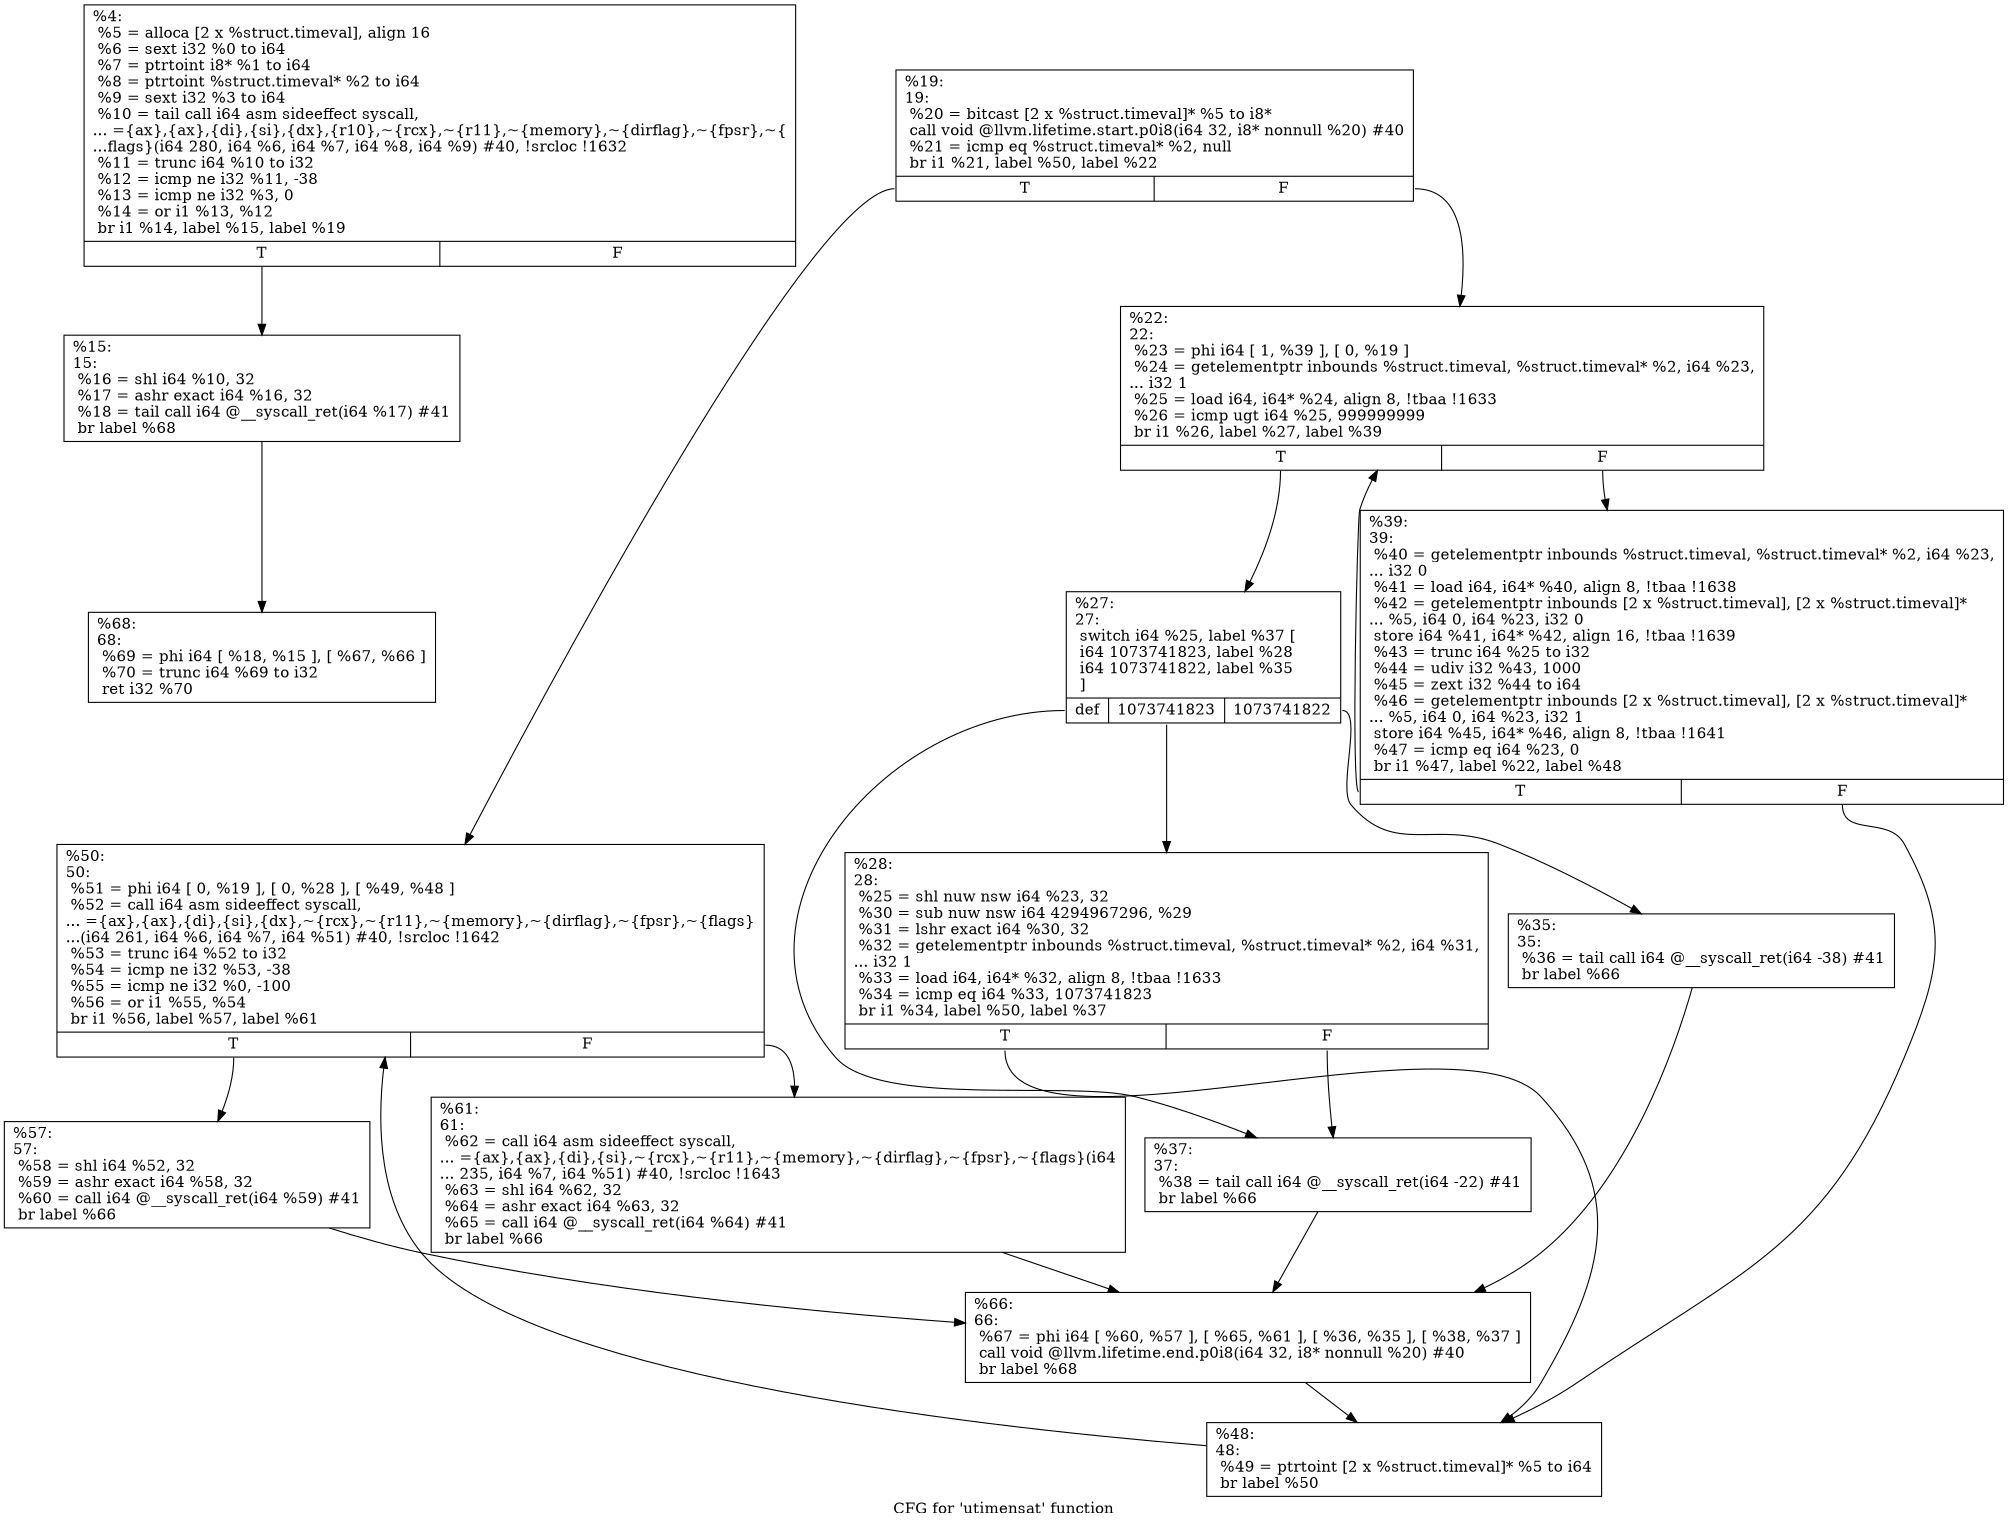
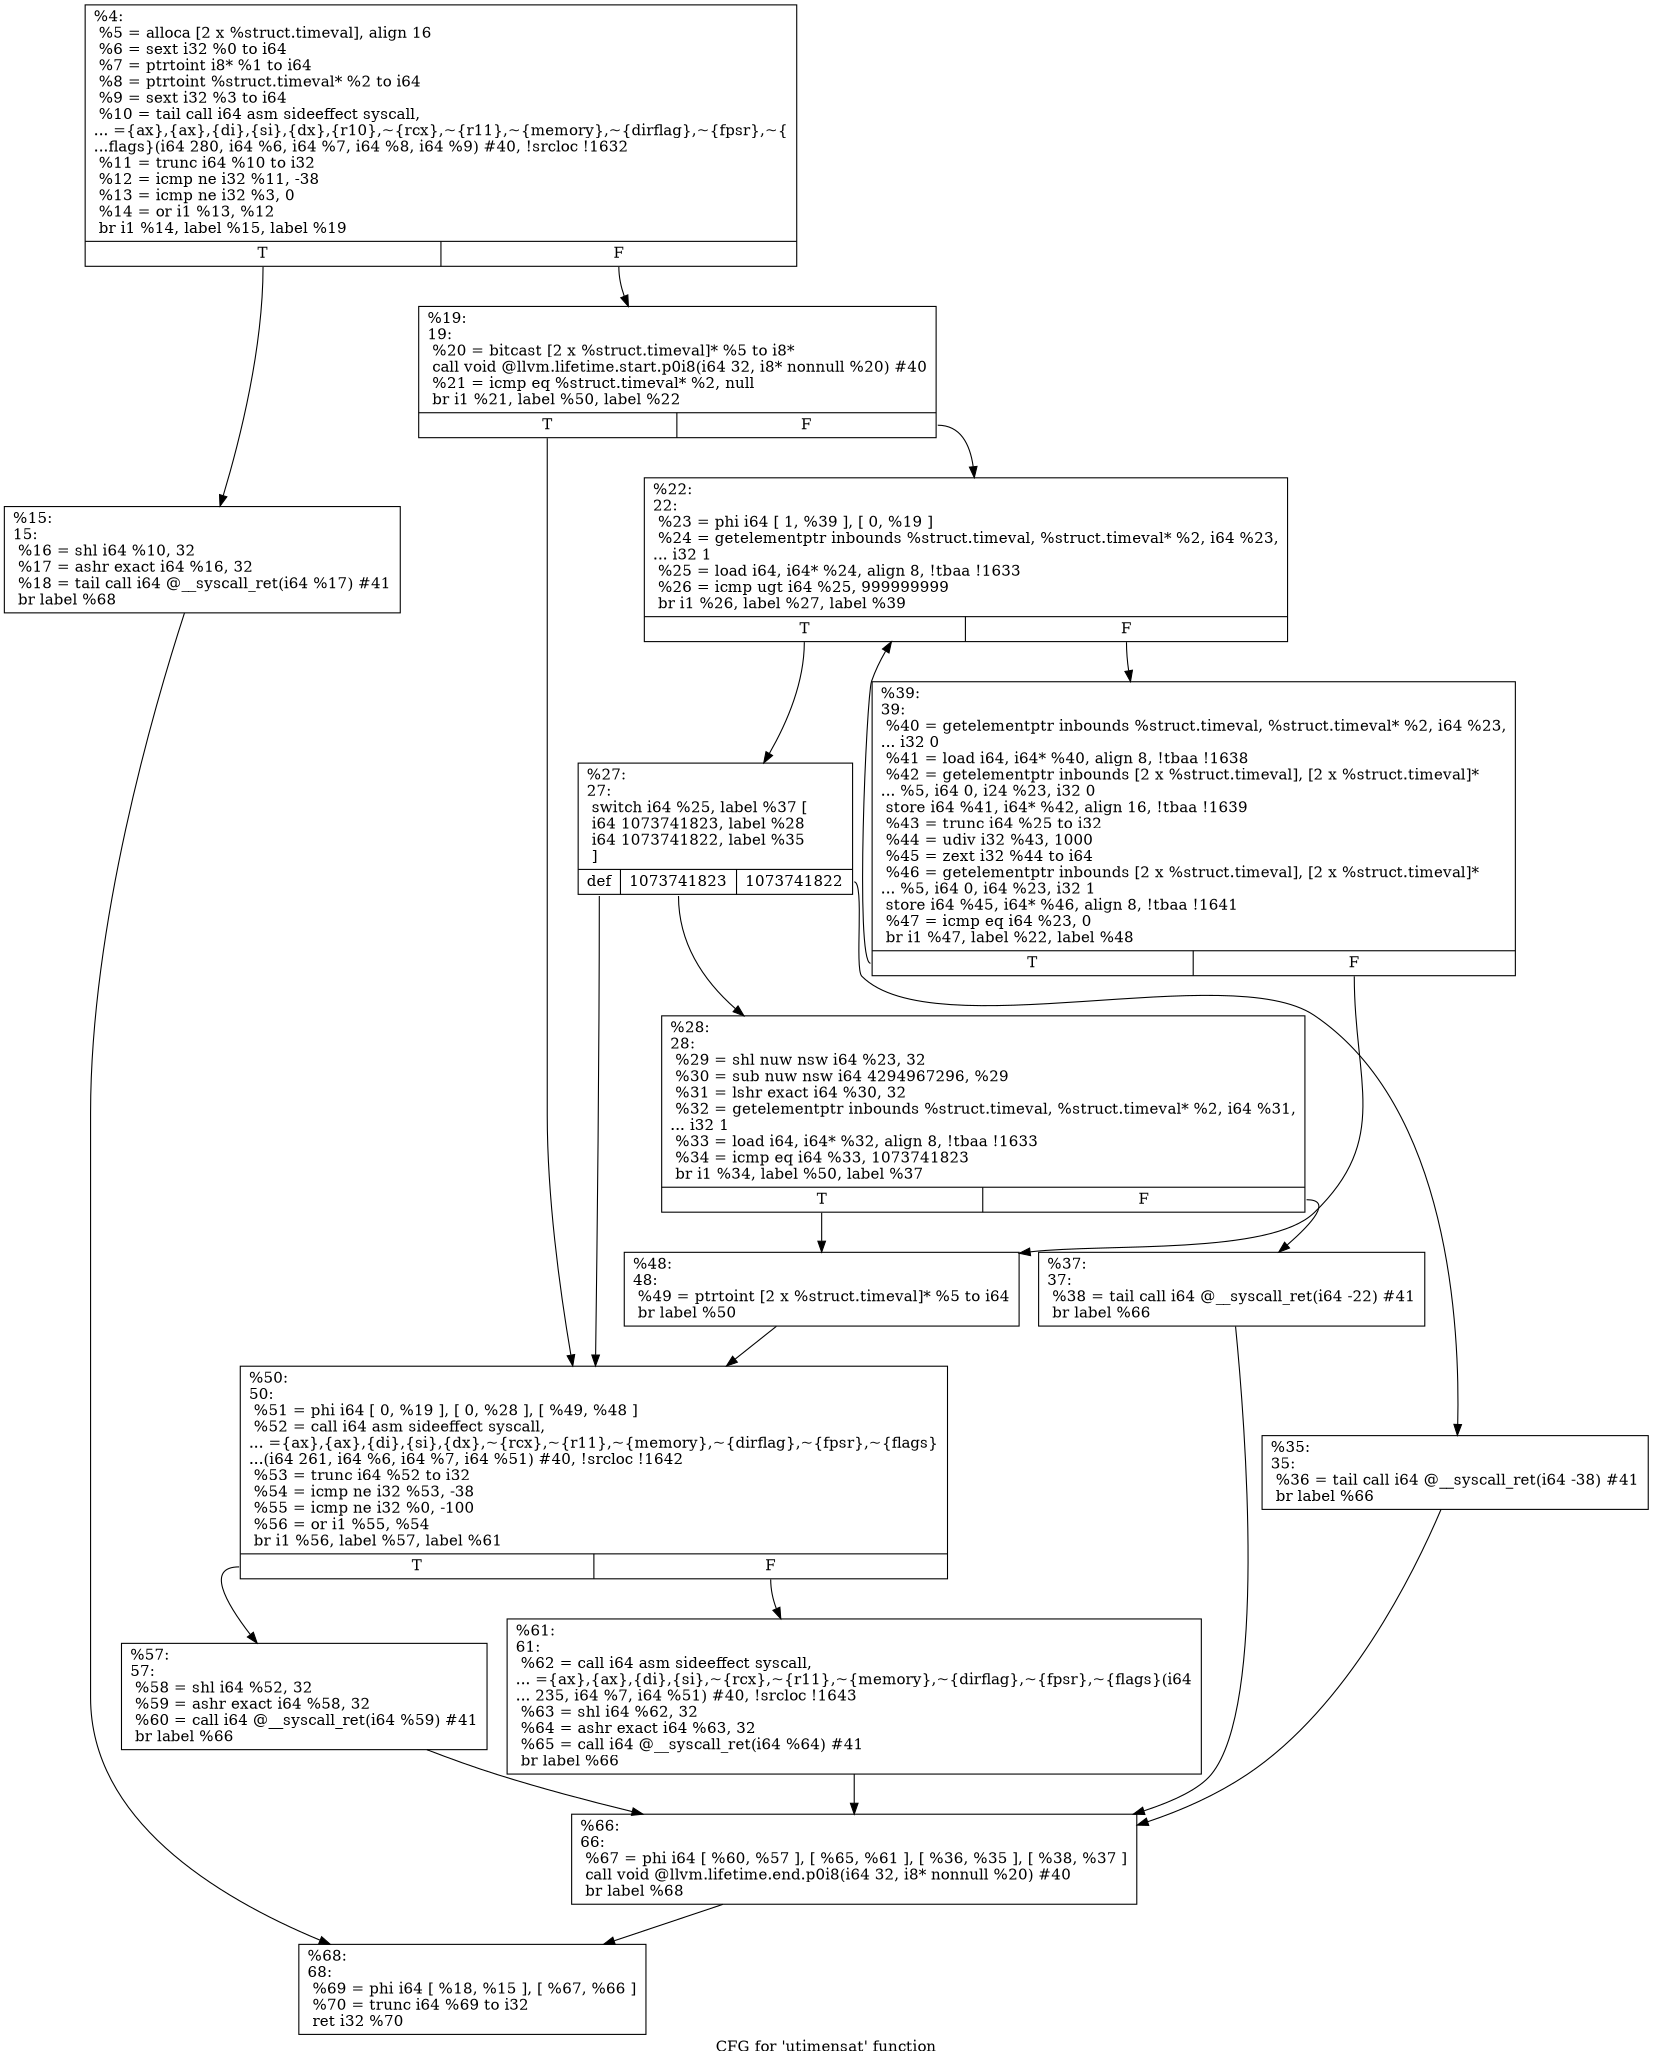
edge "%4:" -> "%19:": added
node "%39:": text "... %5, i64 0, i64 %23, i32 0" -> "... %5, i64 0, i24 %23, i32 0"
node "%28:": text "%25 = shl nuw nsw i64 %23, 32" -> "%29 = shl nuw nsw i64 %23, 32"
edge "%27:" -> "%37:": now "%27:" -> "%50:"
edge "%66:" -> "%48:": now "%66:" -> "%68:"
